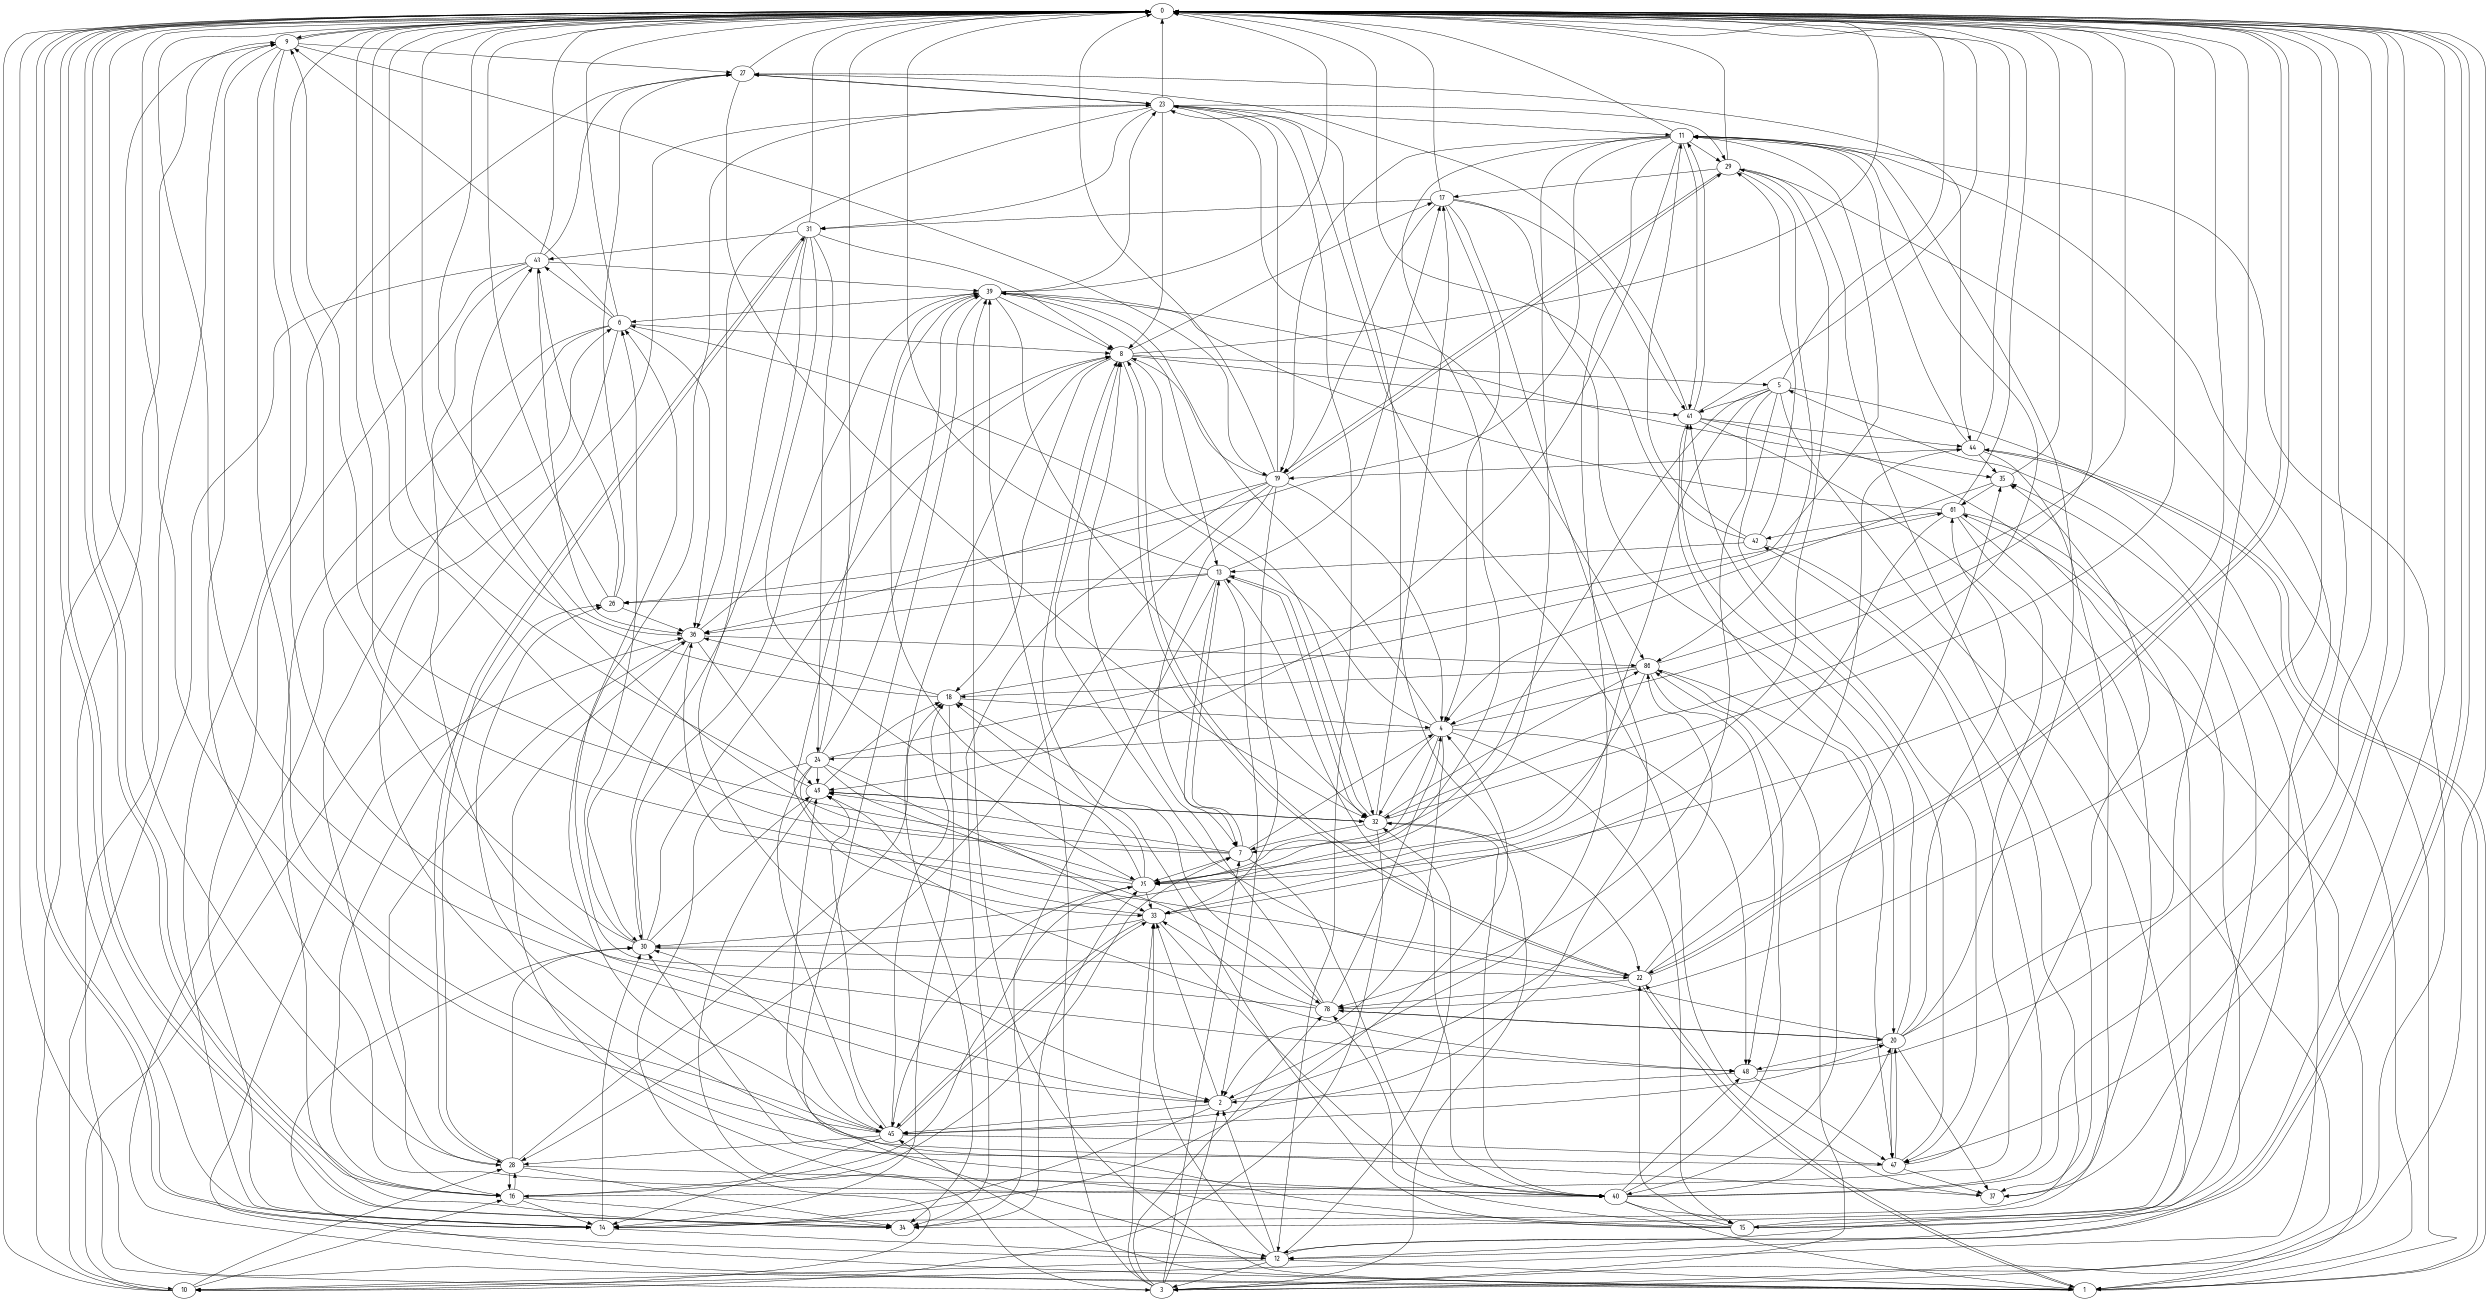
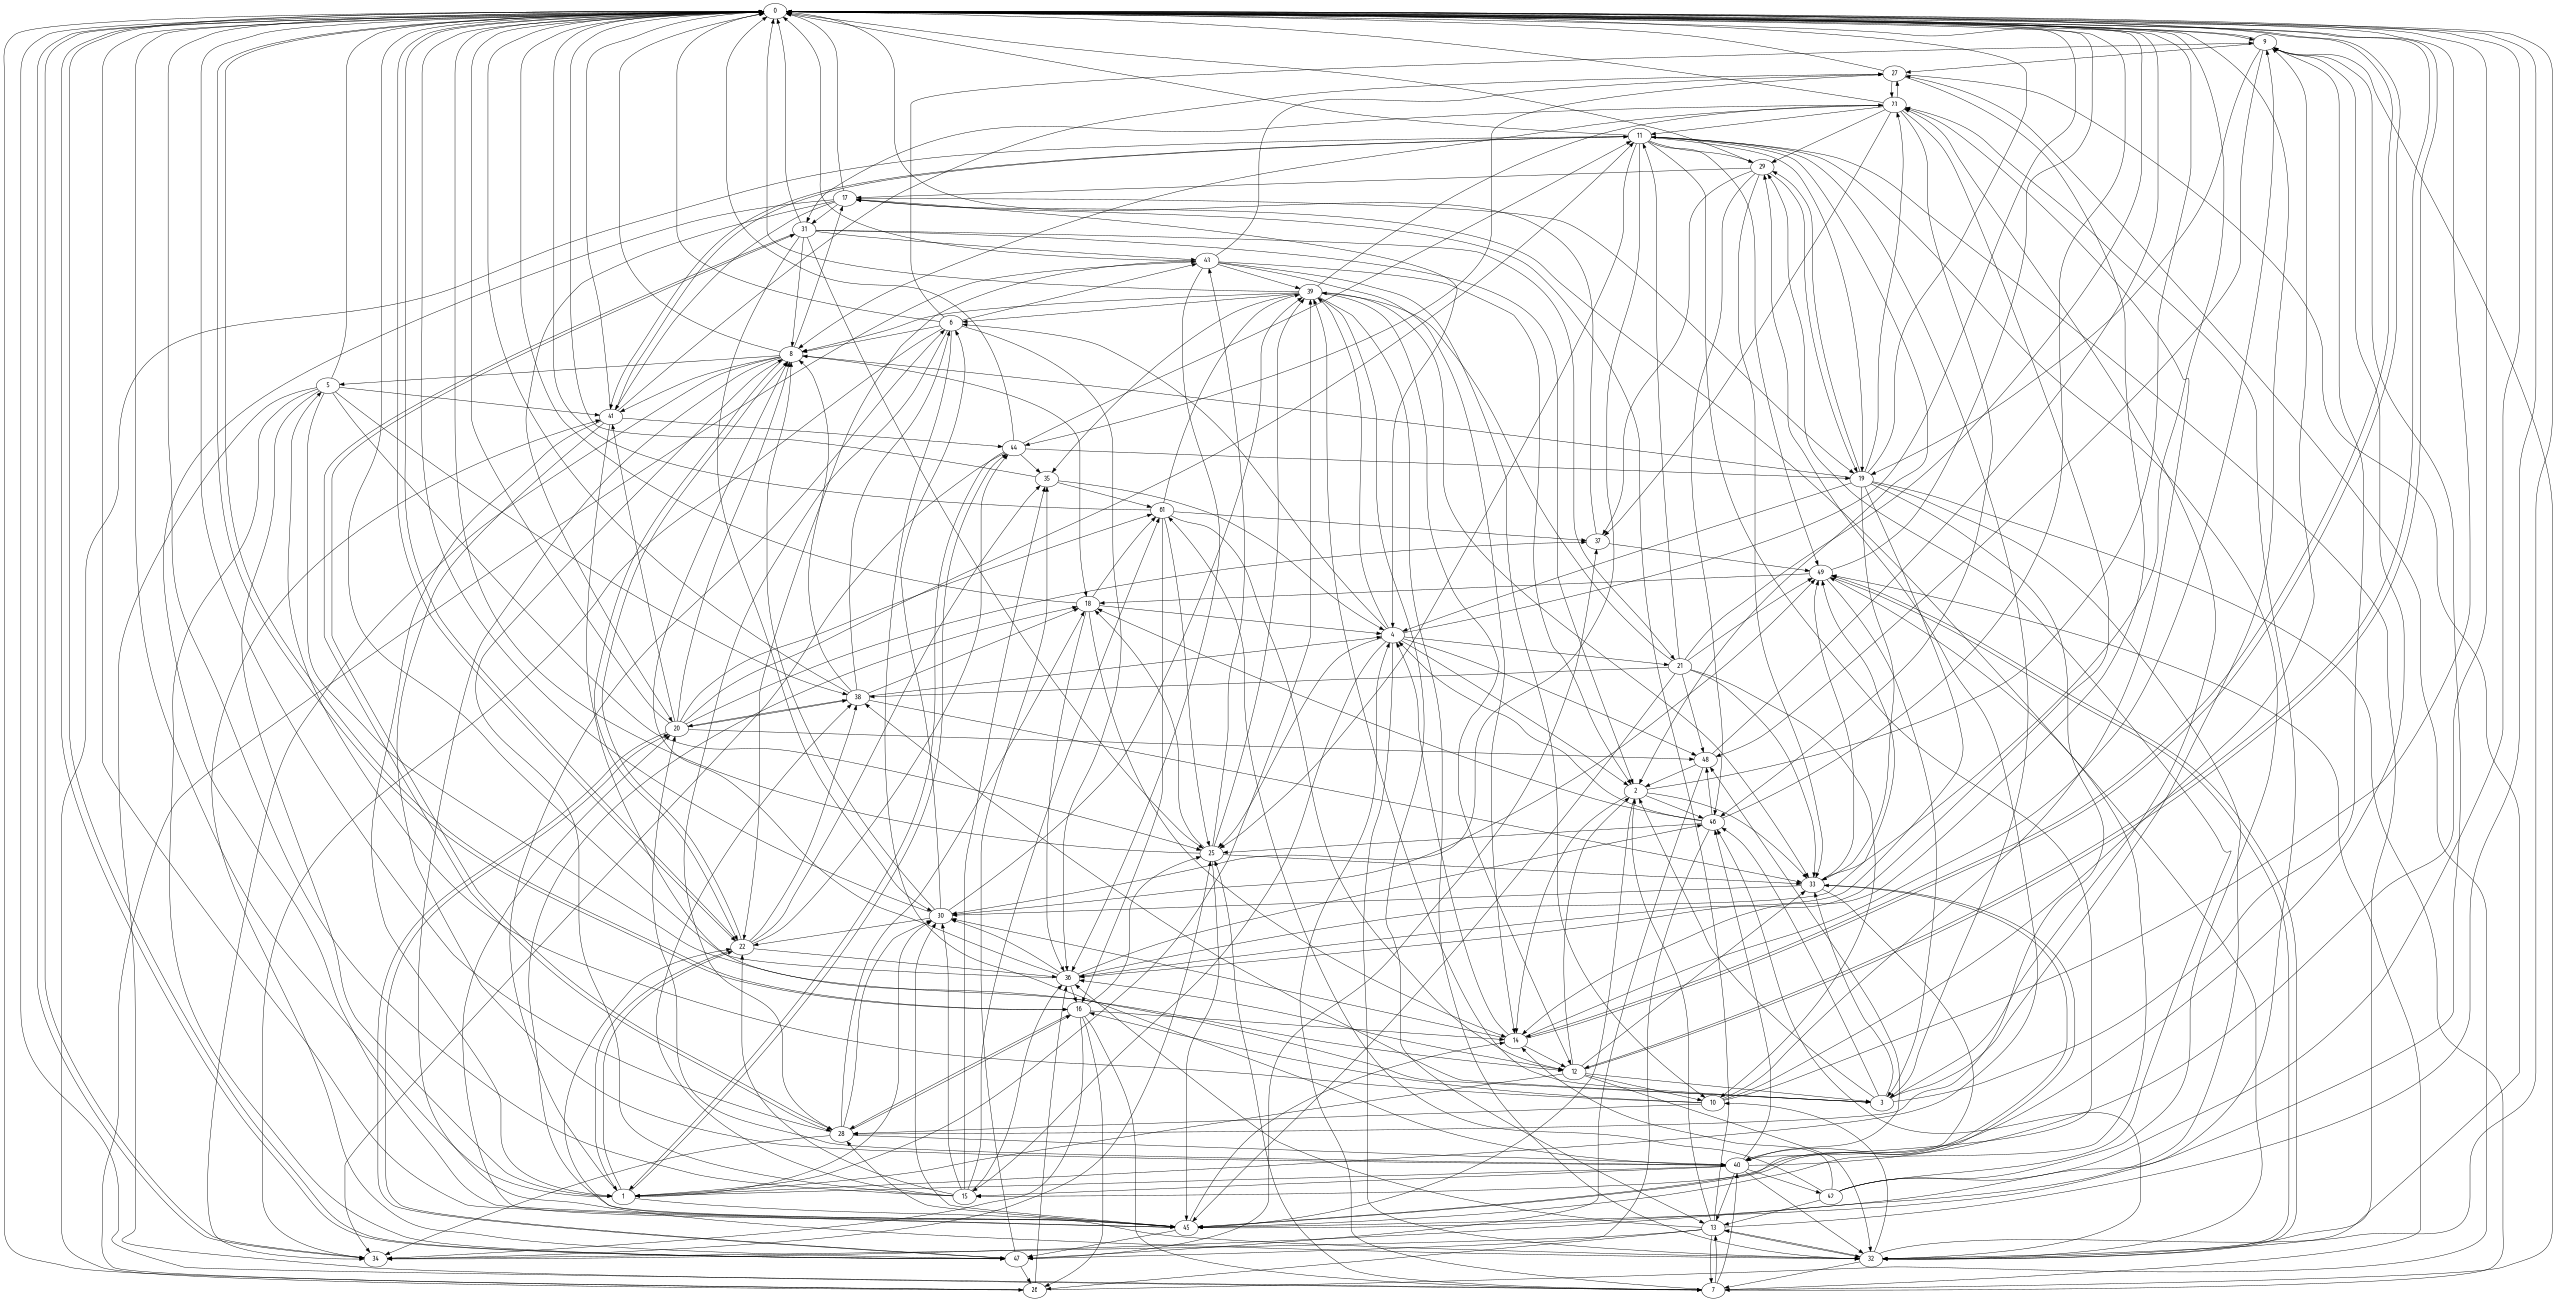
edge "43" -> "22": added
edge "61" -> "42": reversed
edge "23" -> "12": removed
edge "47" -> "0": added
node "86": label "86" -> "46"
node "24": label "24" -> "21"
node "78": label "78" -> "38"
edge "3" -> "7": removed
